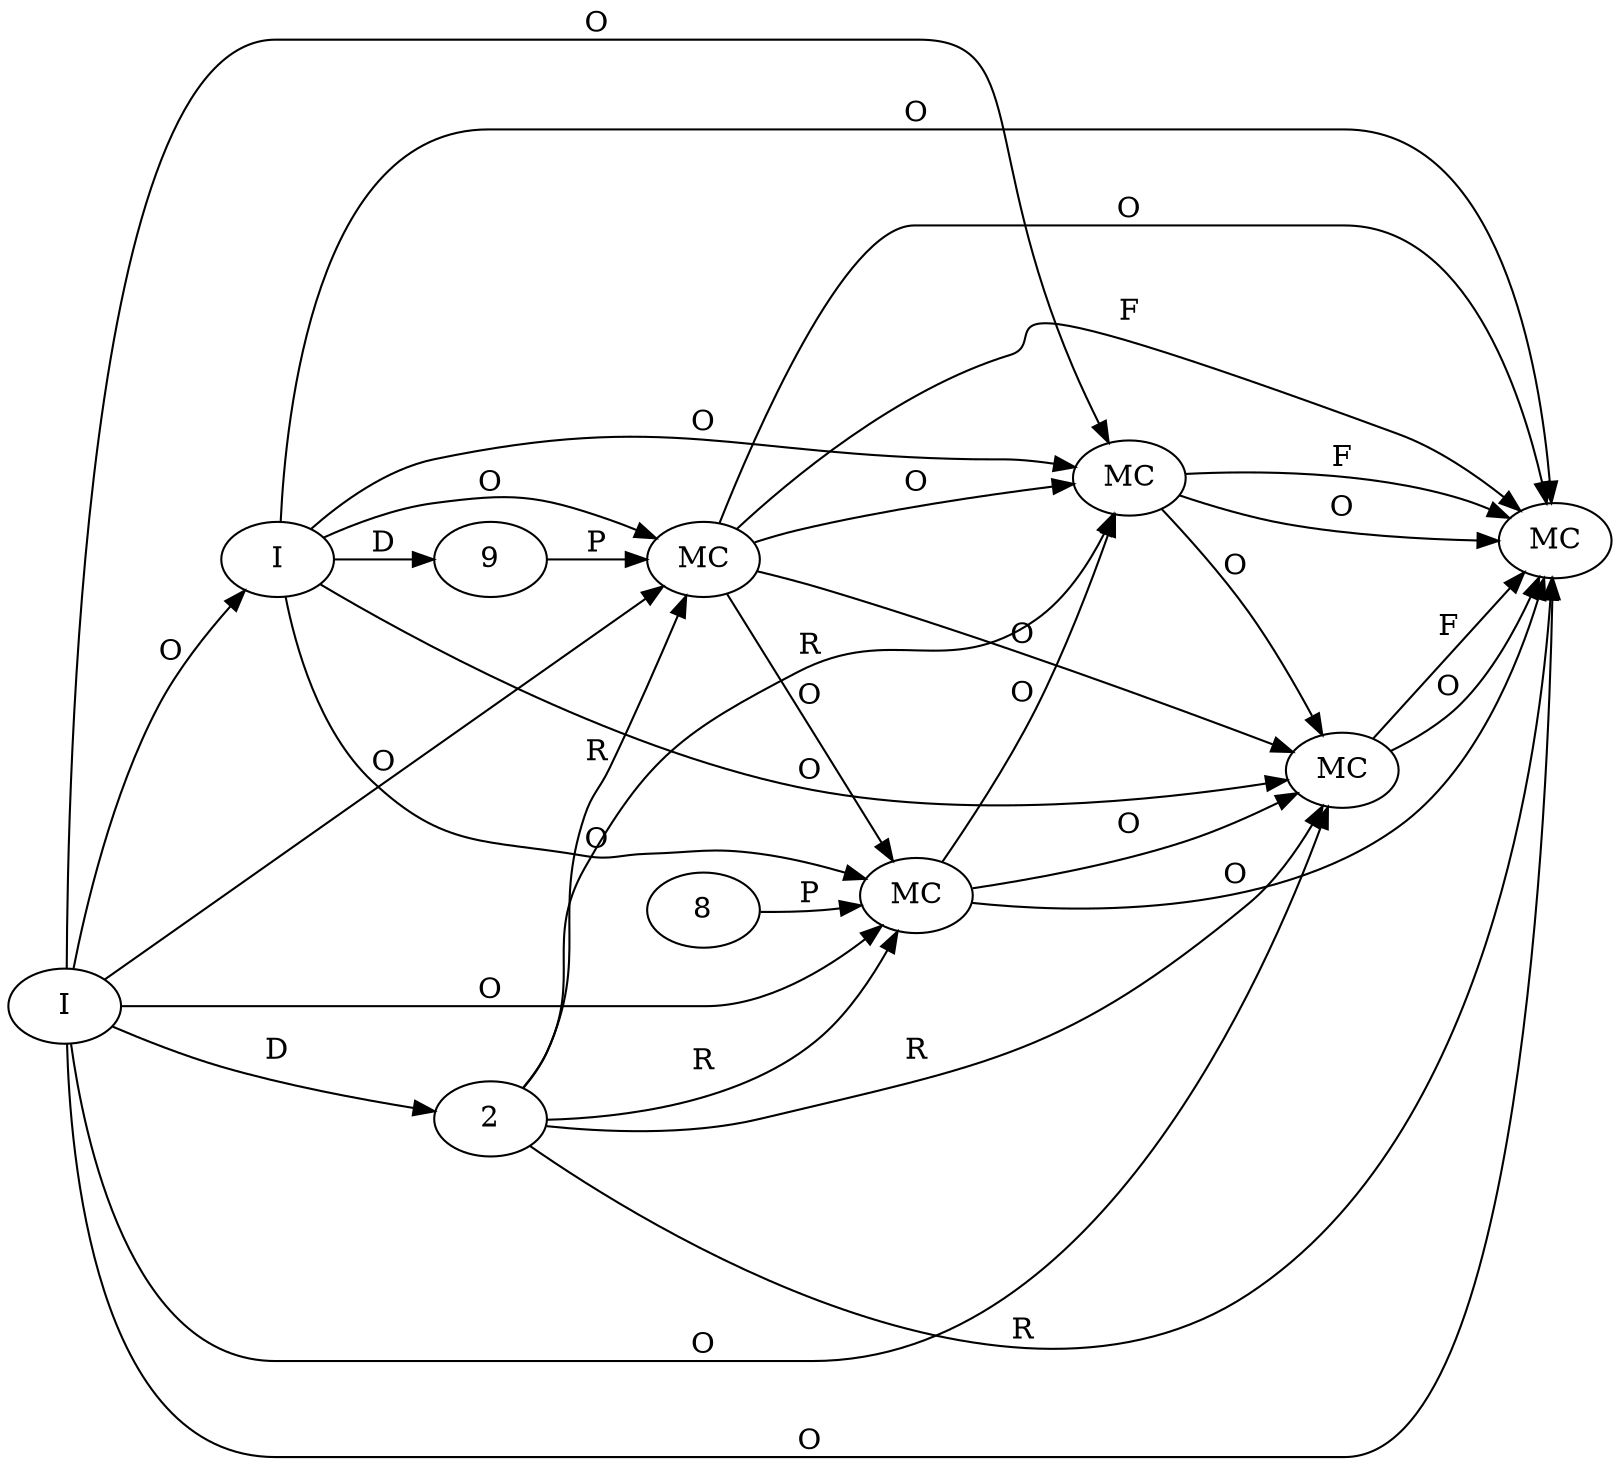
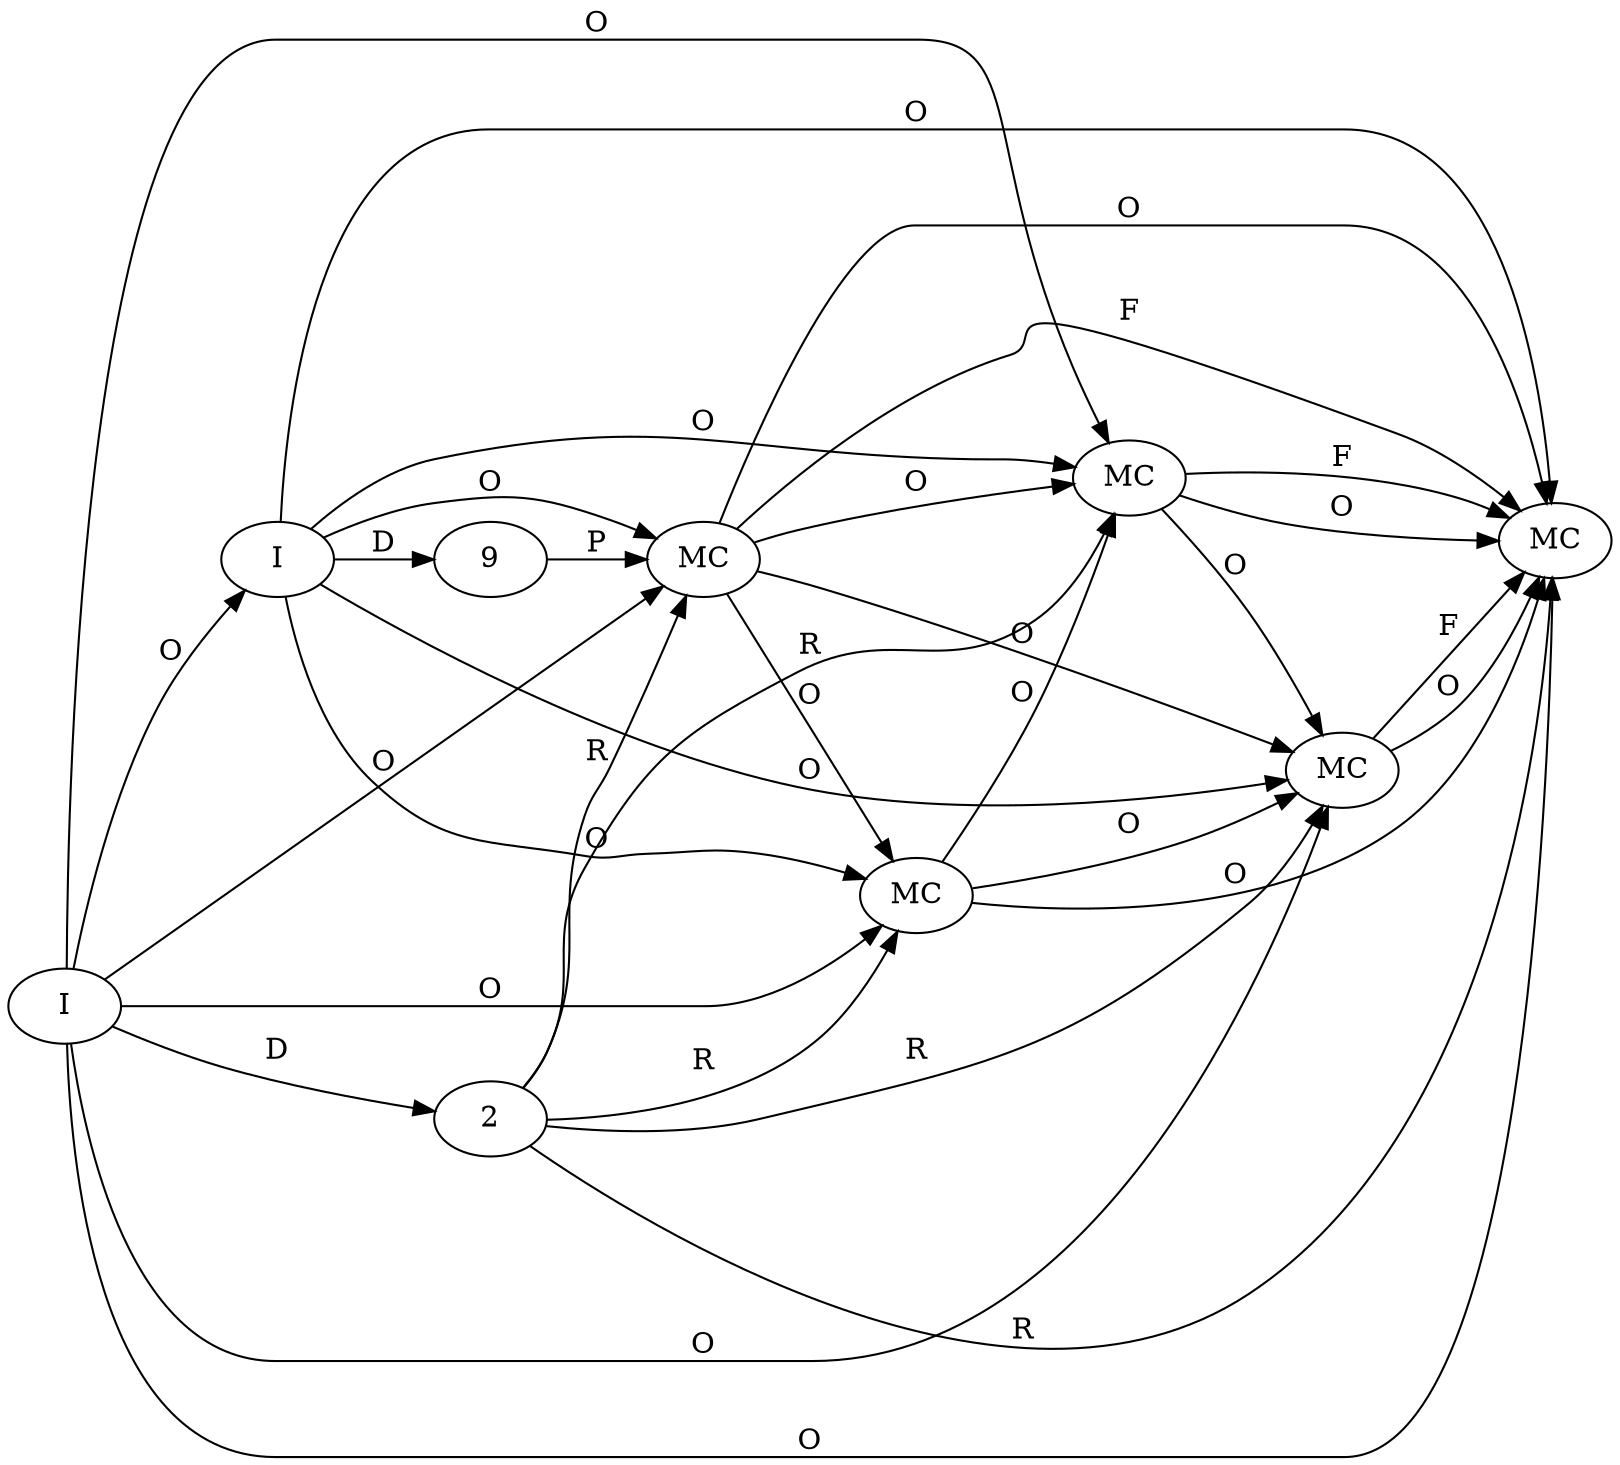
node "8": removed
